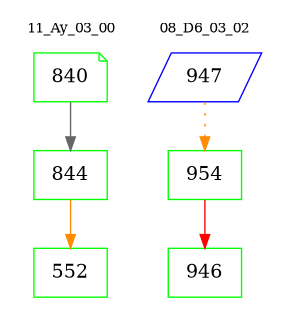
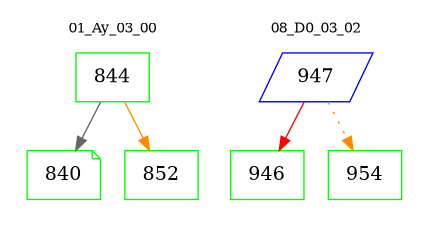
cluster "11_Ay_03_00": label "11_Ay_03_00" -> "01_Ay_03_00"
cluster "08_D6_03_02": label "08_D6_03_02" -> "08_D0_03_02"
edge "840" -> "844": reversed
edge "954" -> "946": now "947" -> "946"
node "552": label "552" -> "852"
